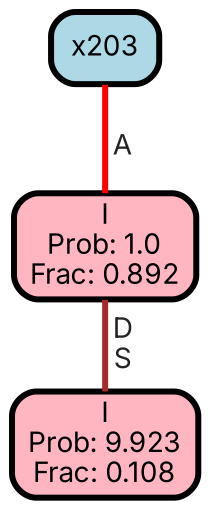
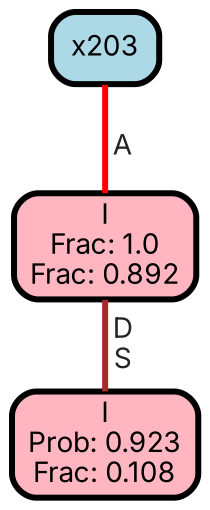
node "I Prob: 1.0 Frac: 0.892": label "I Prob: 1.0 Frac: 0.892" -> "I Frac: 1.0 Frac: 0.892"
node "I Prob: 9.923 Frac: 0.108": label "I Prob: 9.923 Frac: 0.108" -> "I Prob: 0.923 Frac: 0.108"
